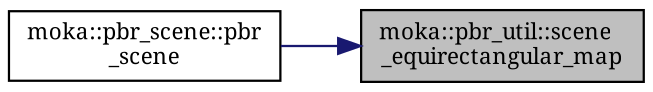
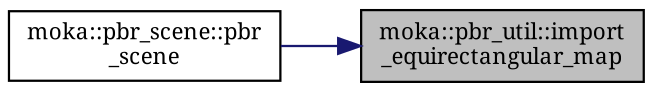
node "moka::pbr_util::scene _equirectangular_map": label "moka::pbr_util::scene _equirectangular_map" -> "moka::pbr_util::import _equirectangular_map"
